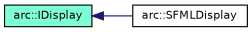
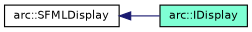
edge "arc::SFMLDisplay" -> "arc::IDisplay": reversed
